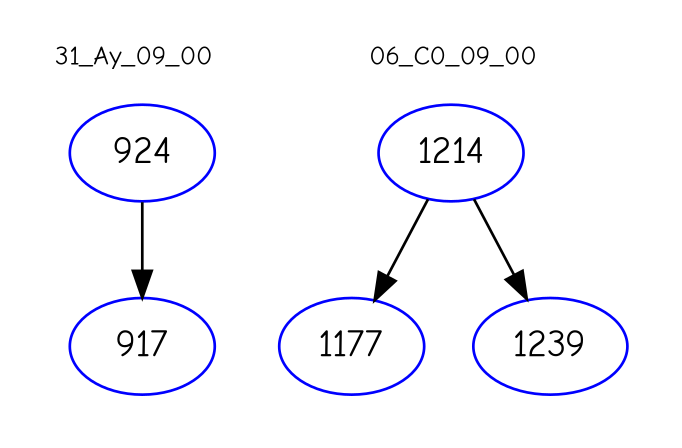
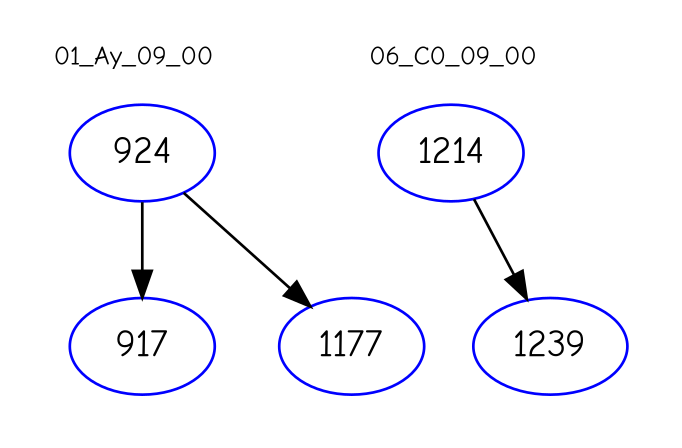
cluster "31_Ay_09_00": label "31_Ay_09_00" -> "01_Ay_09_00"
edge "1214" -> "1177": now "924" -> "1177"
